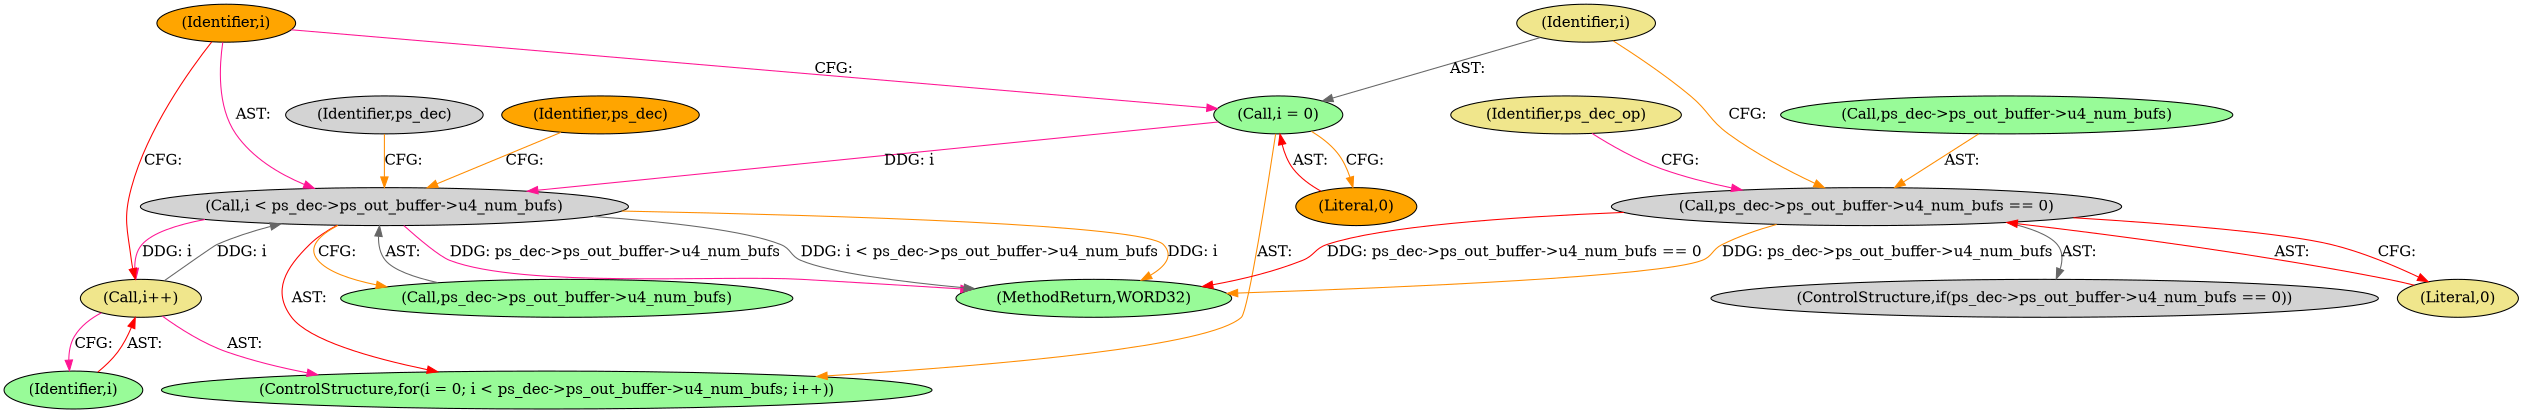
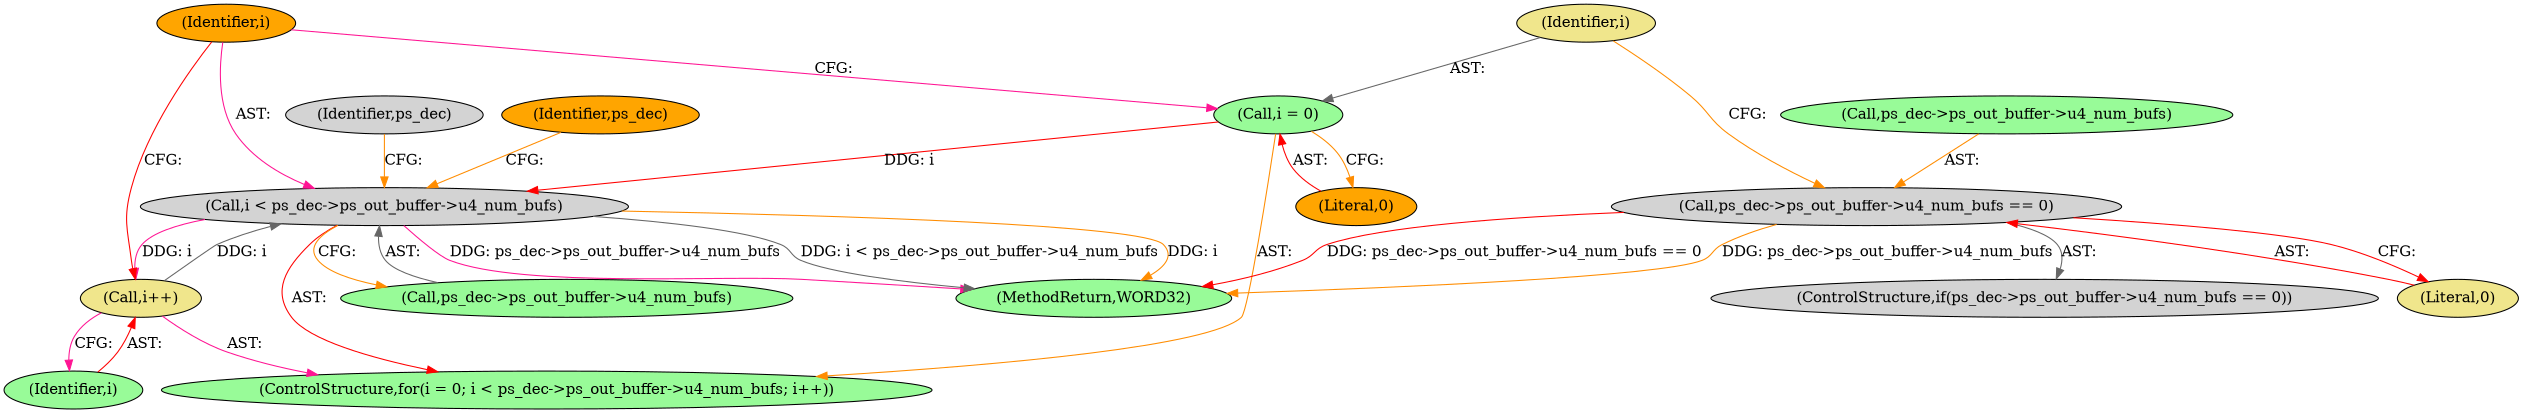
node "(Identifier,ps_dec_op)": removed
edge "(Call,i = 0)" -> "(Call,i < ps_dec->ps_out_buffer->u4_num_bufs)": color deeppink -> red
